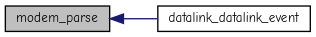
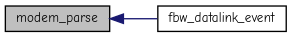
node "datalink_datalink_event": label "datalink_datalink_event" -> "fbw_datalink_event"
